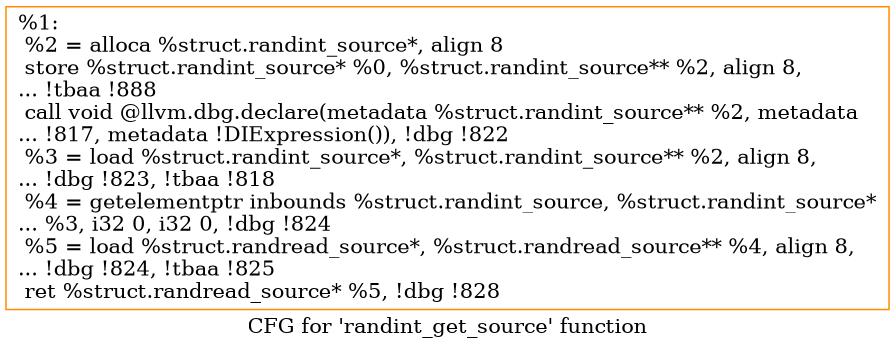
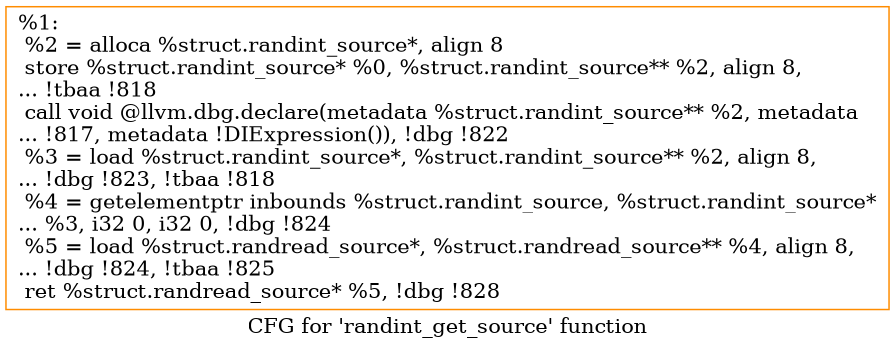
node "%1:": text "... !tbaa !888" -> "... !tbaa !818"
